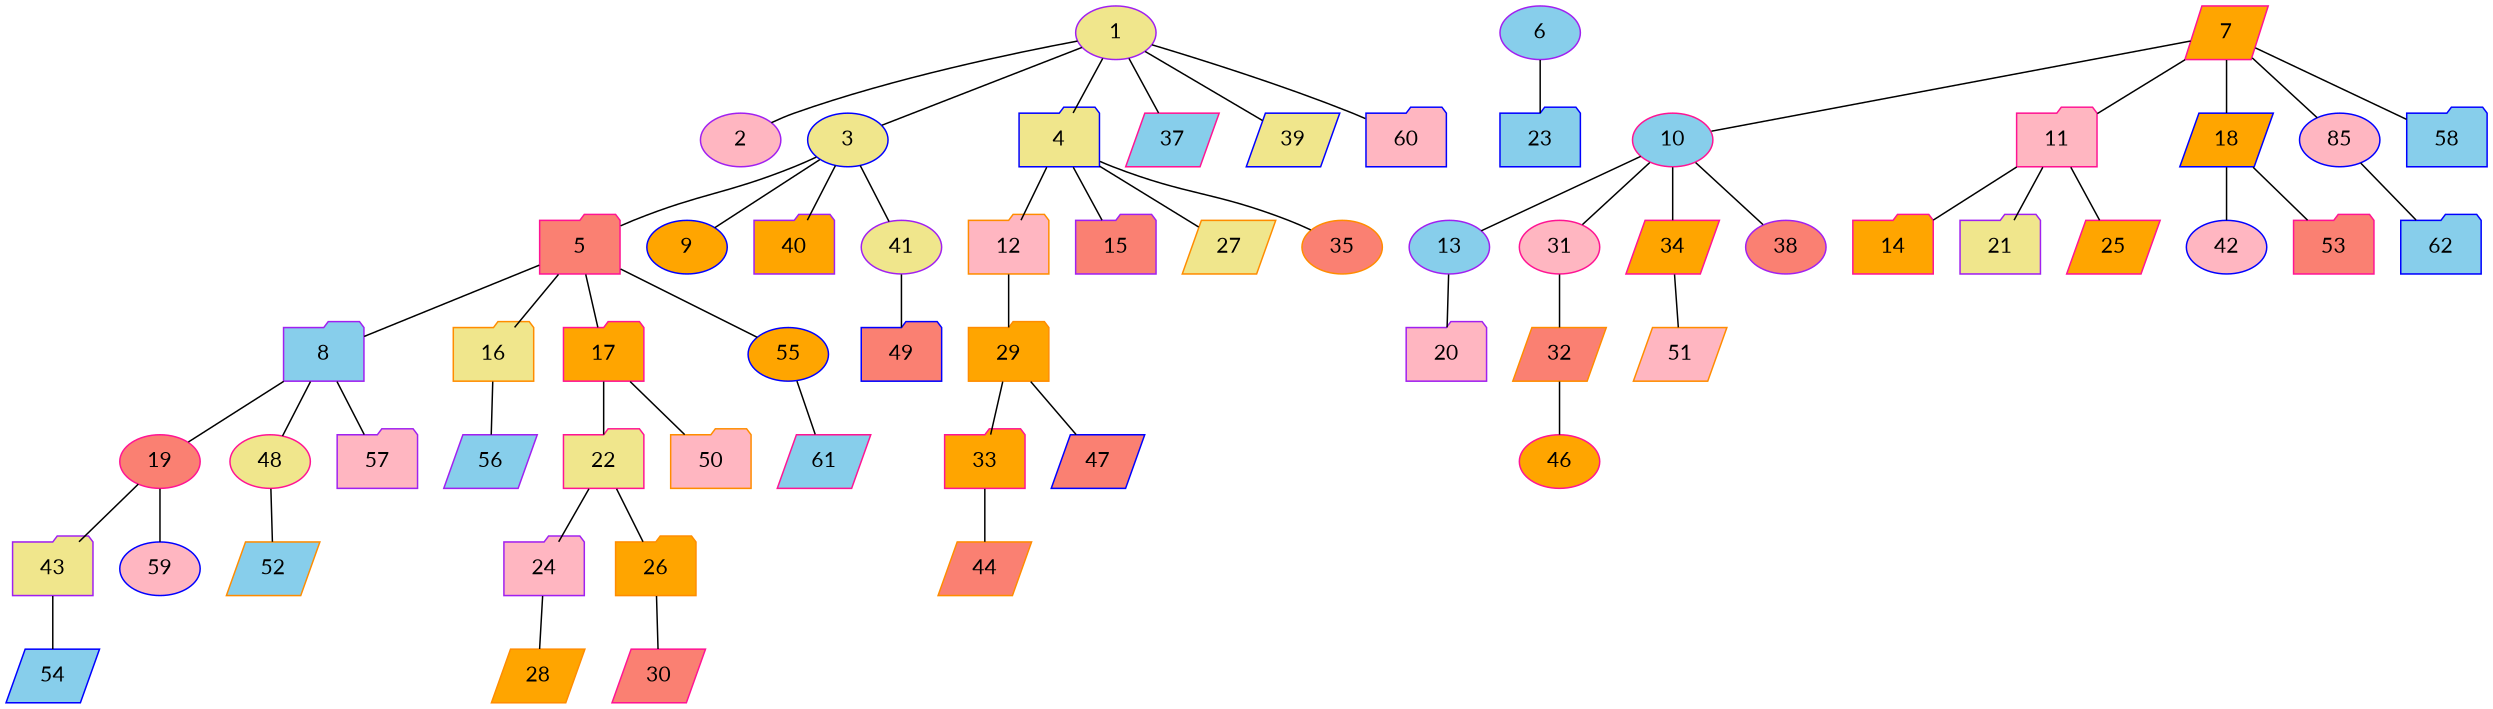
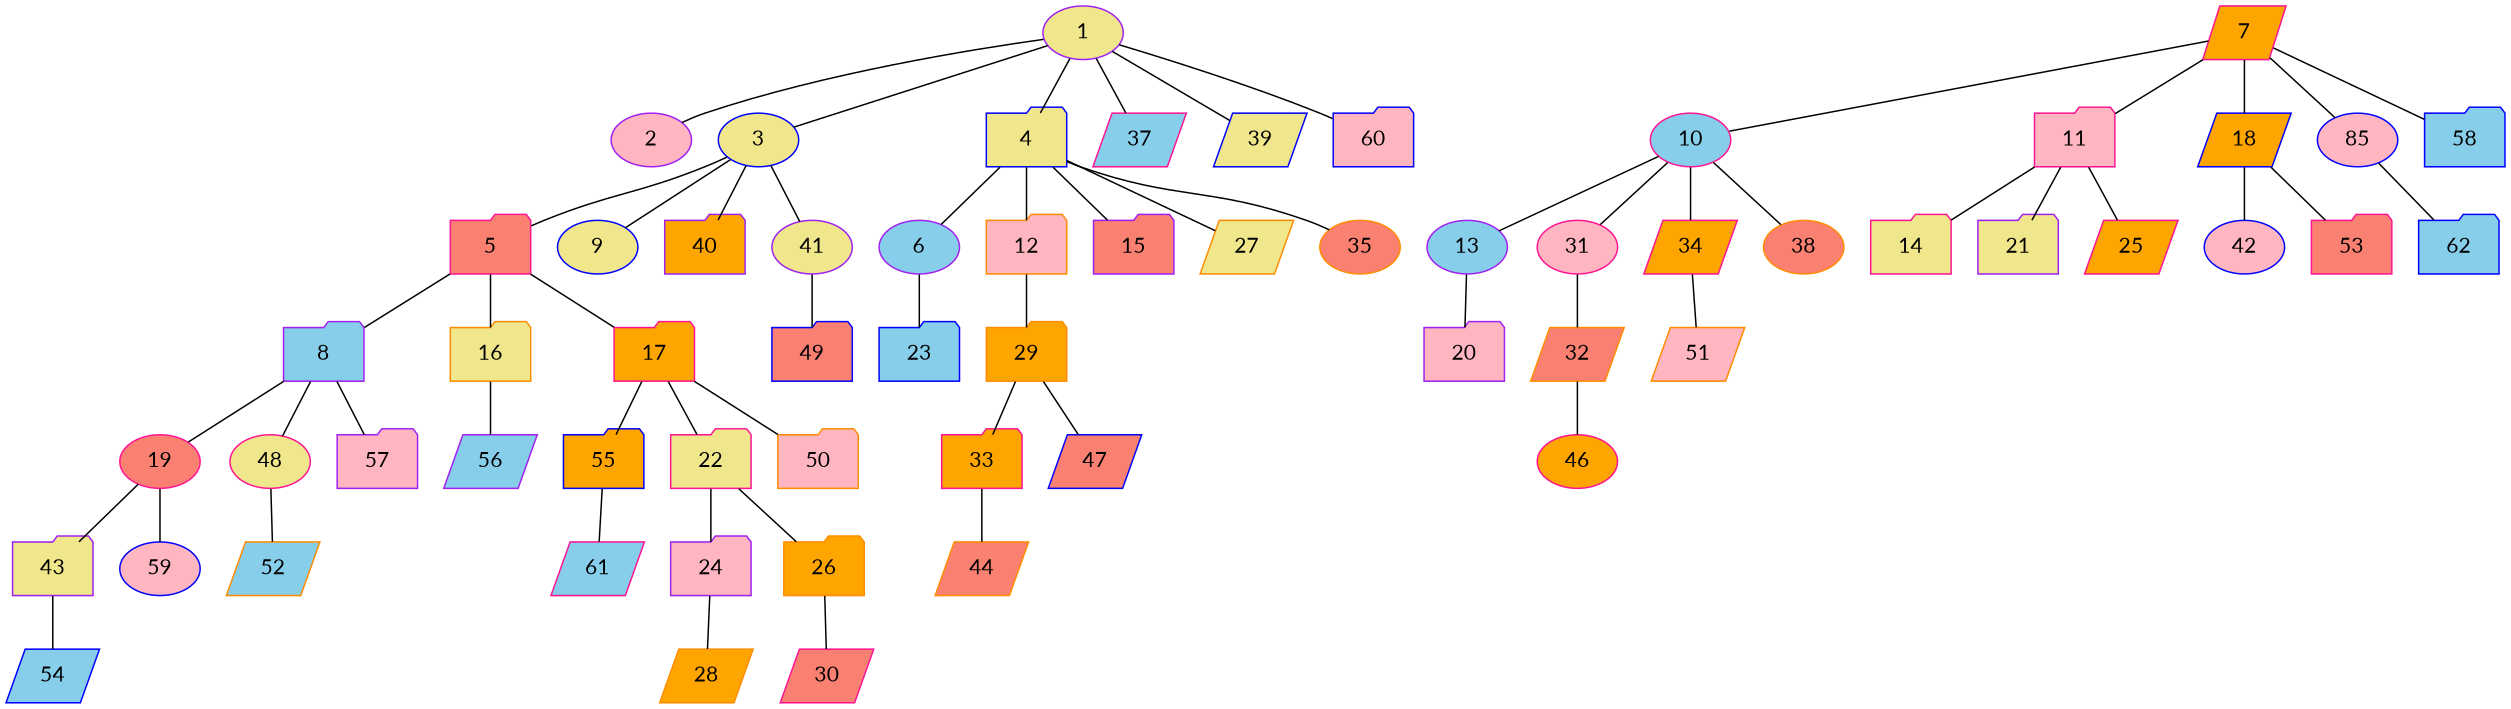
edge "4" -- "6": added
node "9": fillcolor orange -> khaki
node "38": color purple -> darkorange
node "14": fillcolor orange -> khaki
edge "5" -- "55": now "17" -- "55"
node "55": shape ellipse -> folder
